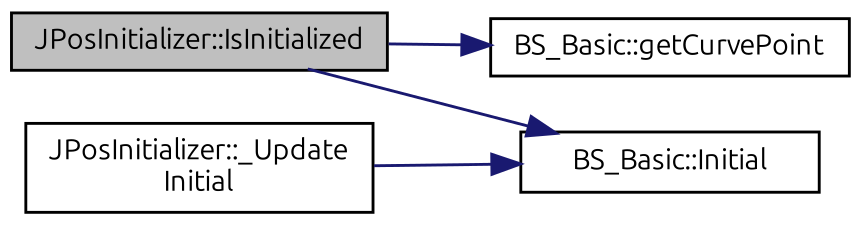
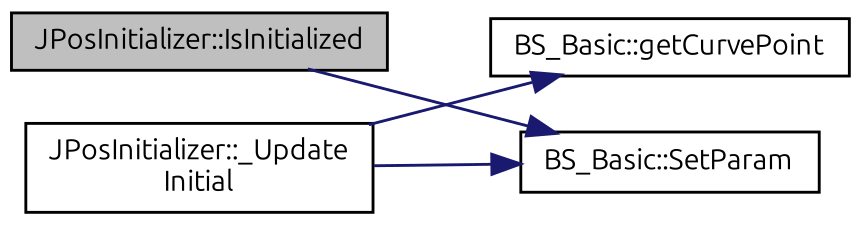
edge "JPosInitializer::IsInitialized" -> "BS_Basic::getCurvePoint": now "JPosInitializer::_Update Initial" -> "BS_Basic::getCurvePoint"
node "BS_Basic::Initial": label "BS_Basic::Initial" -> "BS_Basic::SetParam"
